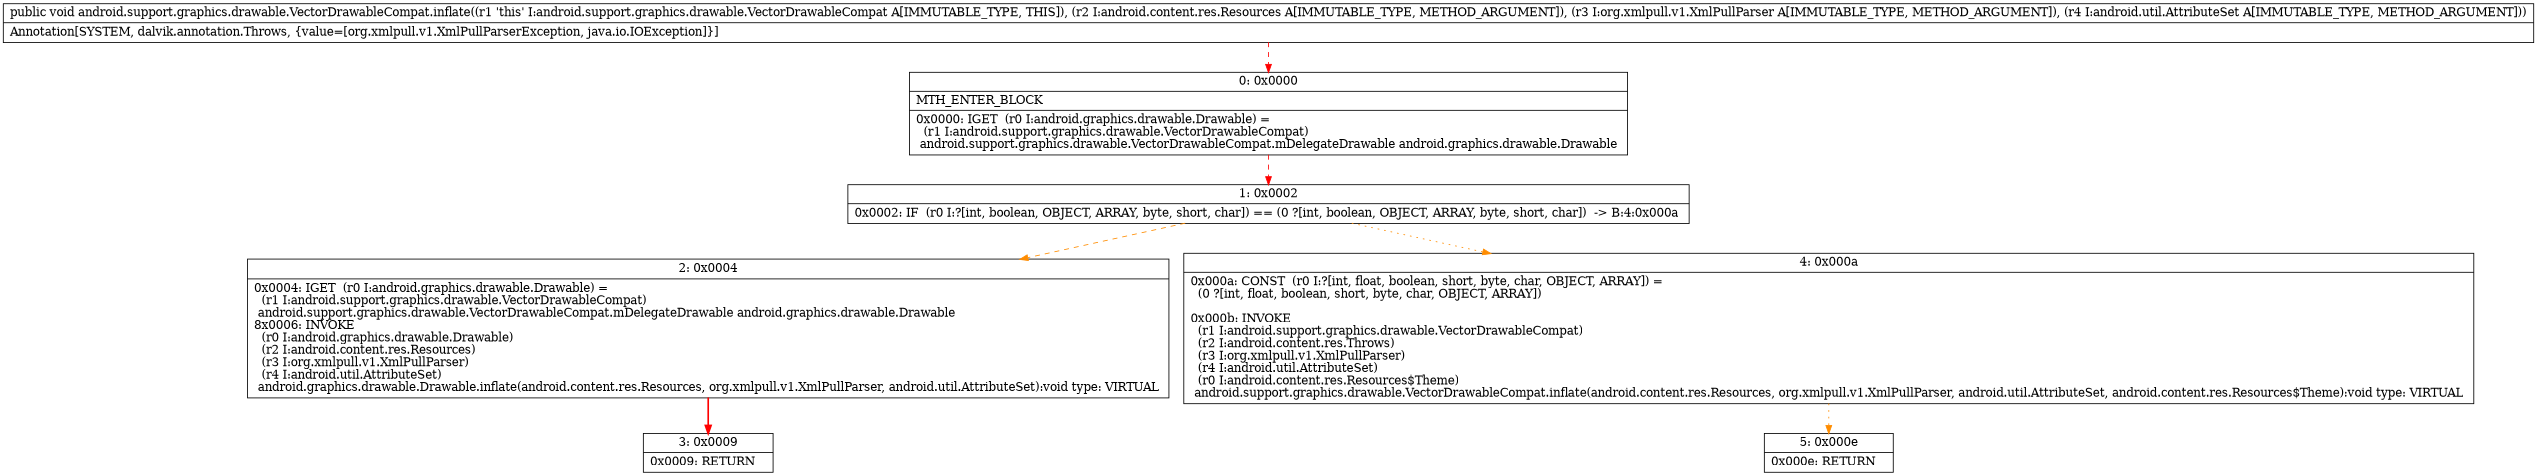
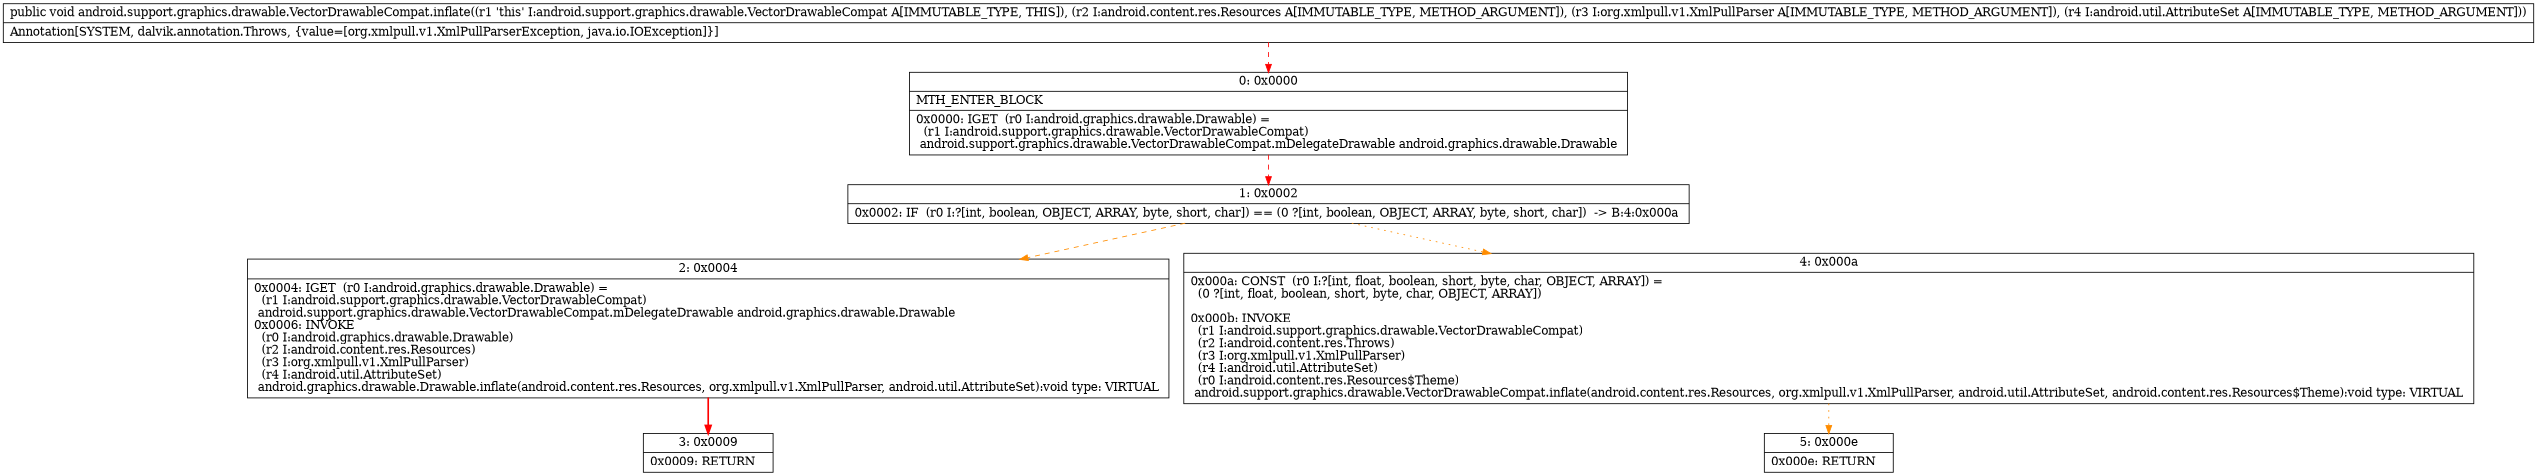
node "2: 0x0004": text "8x0006: INVOKE" -> "0x0006: INVOKE"
